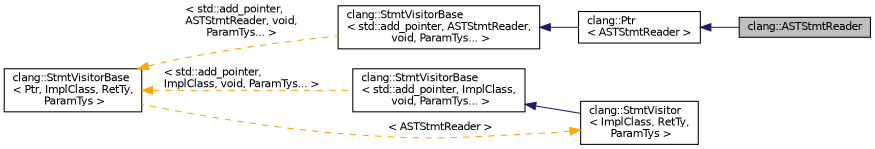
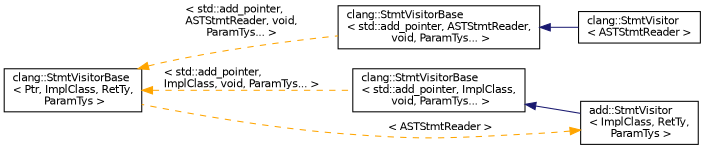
node "clang::Ptr < ASTStmtReader >": label "clang::Ptr < ASTStmtReader >" -> "clang::StmtVisitor < ASTStmtReader >"
node "clang::ASTStmtReader": removed
node "clang::StmtVisitor < ImplClass, RetTy, ParamTys >": label "clang::StmtVisitor < ImplClass, RetTy, ParamTys >" -> "add::StmtVisitor < ImplClass, RetTy, ParamTys >"
